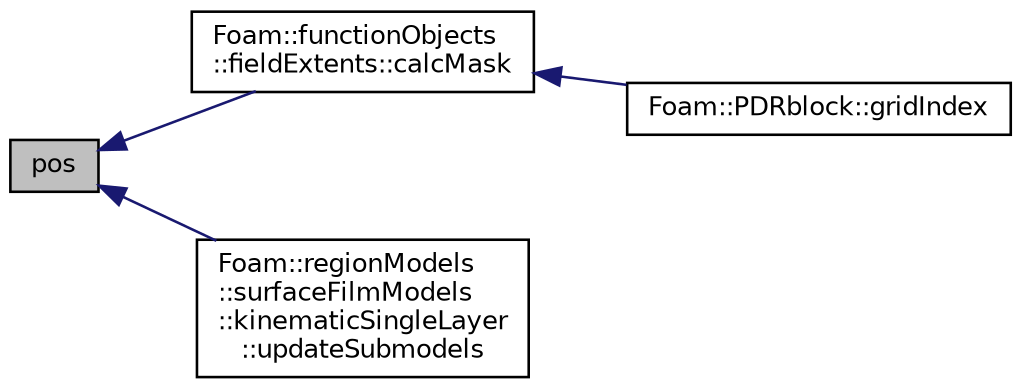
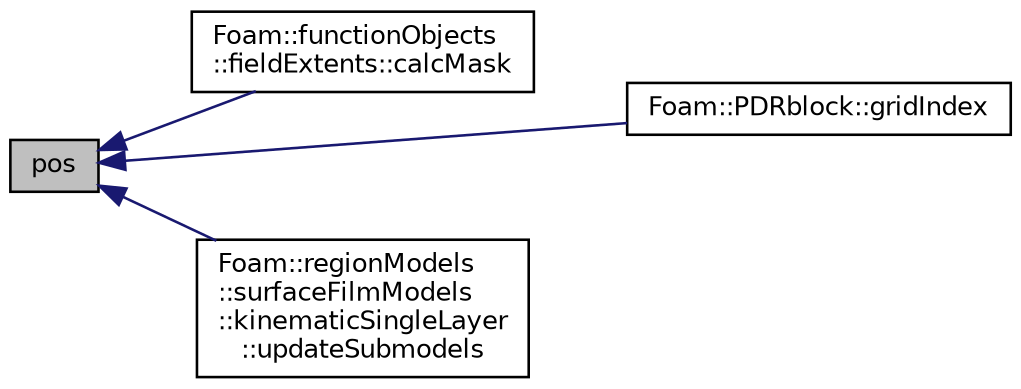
edge "Foam::PDRblock::gridIndex" -> "Foam::functionObjects ::fieldExtents::calcMask": now "Foam::PDRblock::gridIndex" -> "pos"
